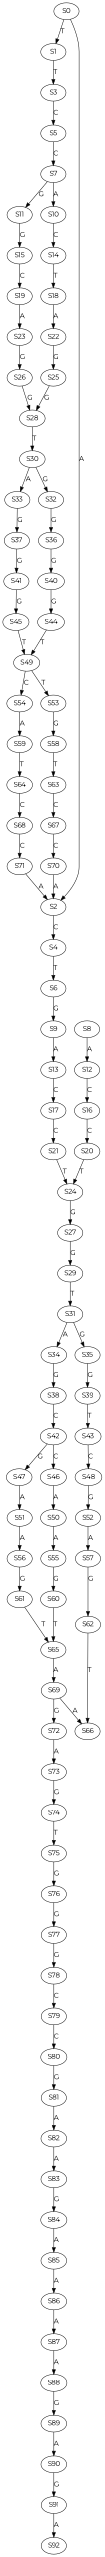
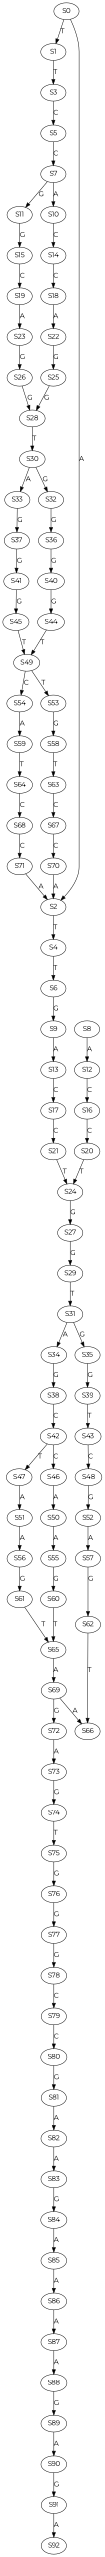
edge "S14" -> "S18": label "T" -> "C"
edge "S2" -> "S4": label "C" -> "T"
edge "S42" -> "S47": label "G" -> "T"
